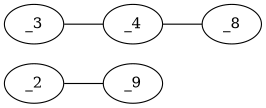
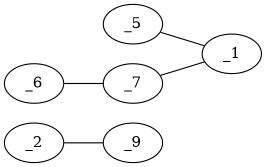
node "_3": label "_3" -> "_6"
node "_4": label "_4" -> "_7"
node "_5": added
node "_8": label "_8" -> "_1"
